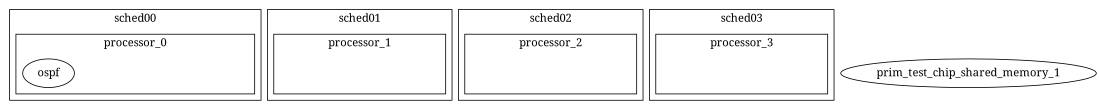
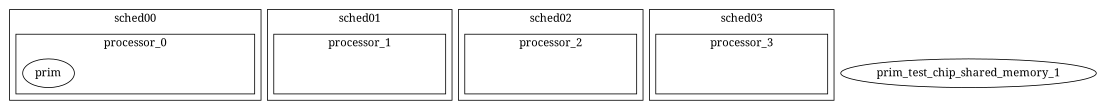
node "ospf": label "ospf" -> "prim"
